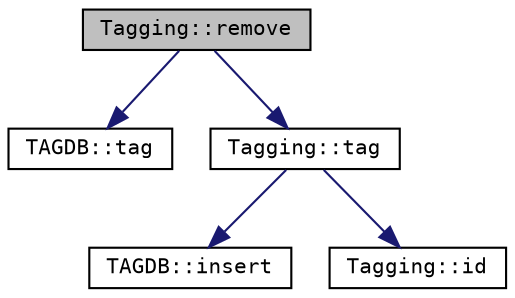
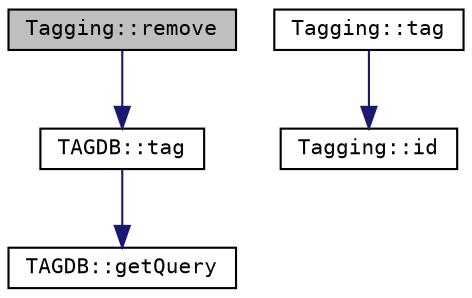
edge "Tagging::remove" -> "Tagging::tag": removed
node "TAGDB::getQuery": added
node "TAGDB::insert": removed
